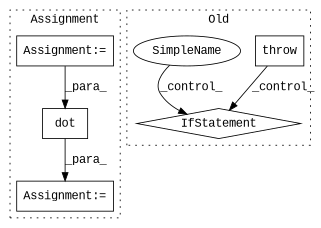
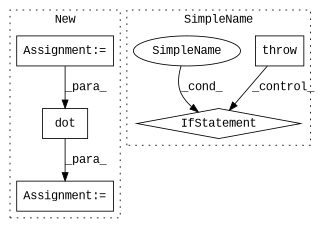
cluster "Assignment": label "Assignment" -> "New"
cluster "Old": label "Old" -> "SimpleName"
edge "SimpleName" -> "IfStatement": label "_control_" -> "_cond_"
